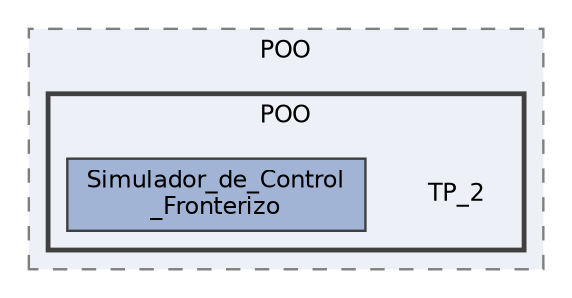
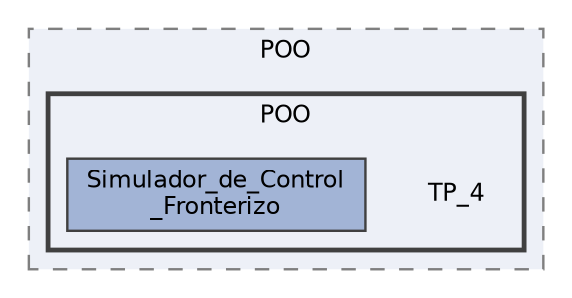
node "TP_2": label "TP_2" -> "TP_4"
